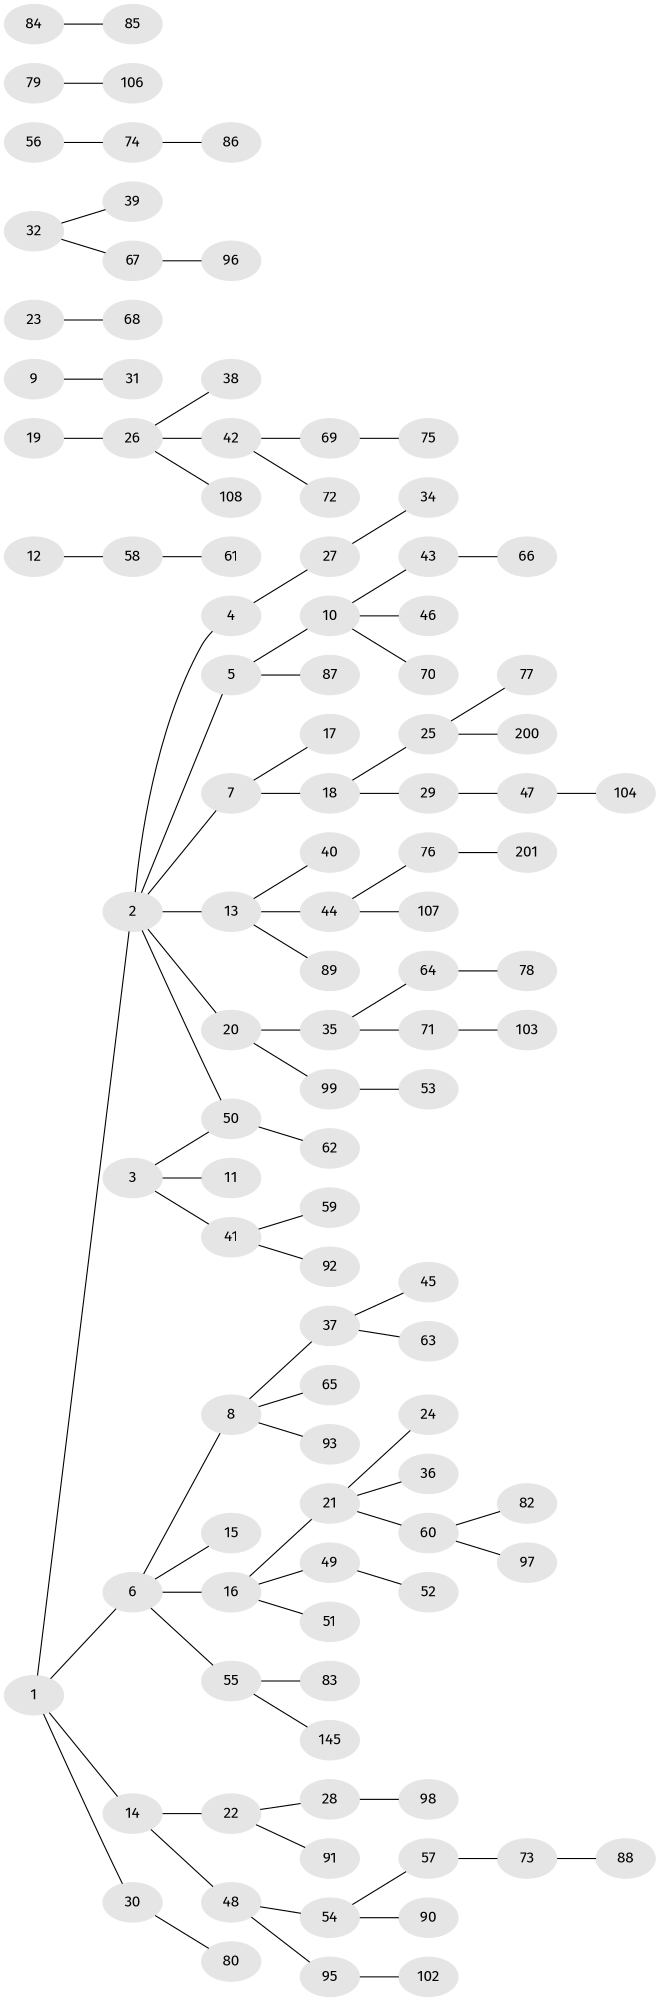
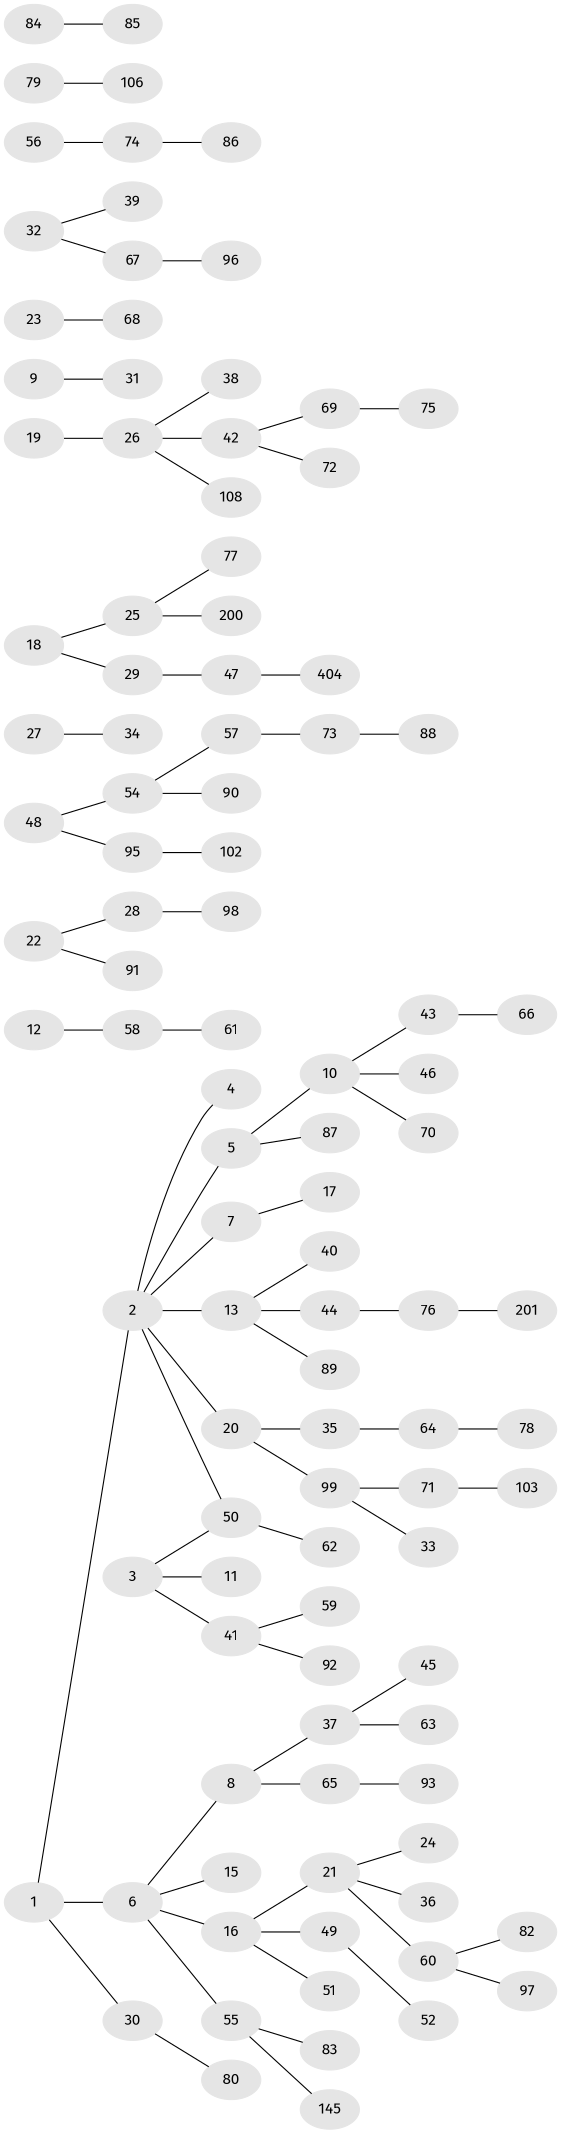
edge "27" -- "4": removed
edge "7" -- "18": removed
node "104": label "104" -> "404"
node "107": removed
edge "35" -- "71": now "99" -- "71"
node "53": label "53" -> "33"
edge "8" -- "93": now "65" -- "93"
node "14": removed
